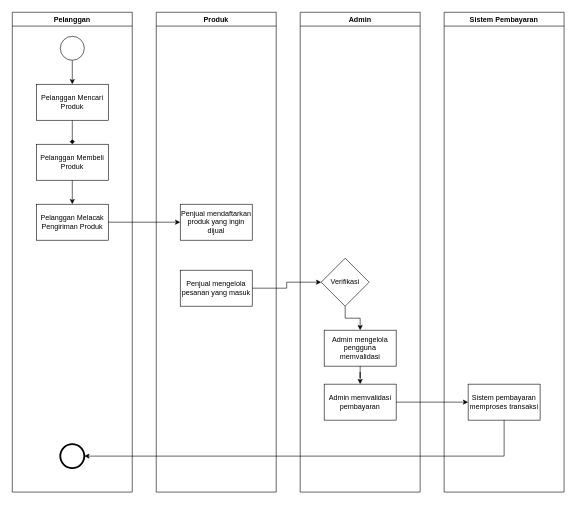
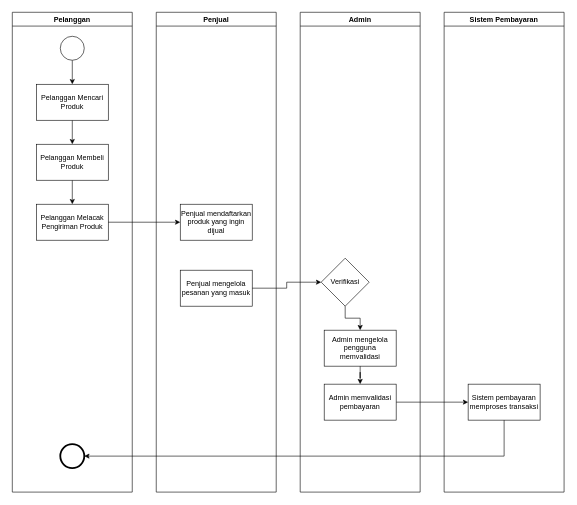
node "Produk": label "Produk" -> "Penjual"
edge "Pelanggan Mencari Produk" -> "Pelanggan Membeli Produk": arrowhead diamond -> classic
